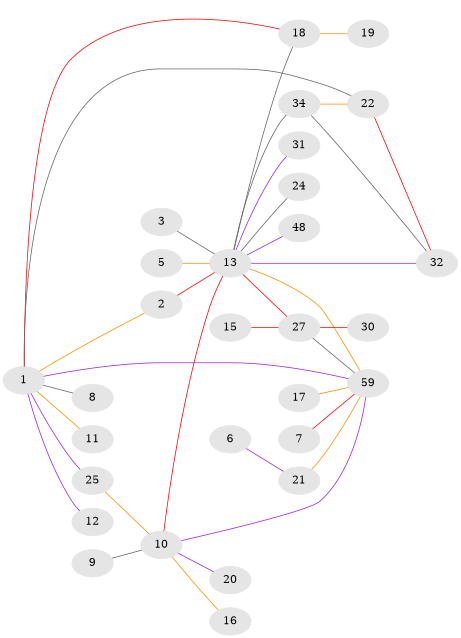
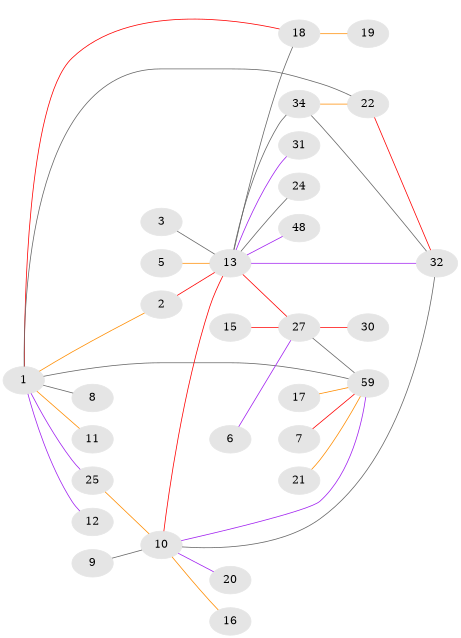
edge "13" -- "59": removed
edge "1" -- "59": color purple -> gray40
edge "6" -- "21": now "6" -- "27"
edge "32" -- "10": added
